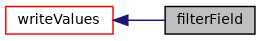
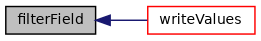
edge "filterField" -> "writeValues": reversed
